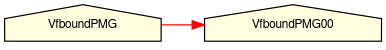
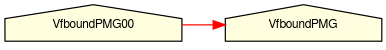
edge "VfboundPMG" -> "VfboundPMG00": reversed
